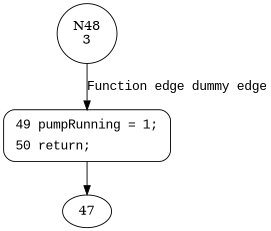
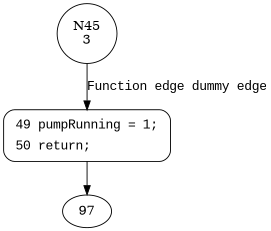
node "N48 3": label "N48 3" -> "N45 3"
node "47": label "47" -> "97"
